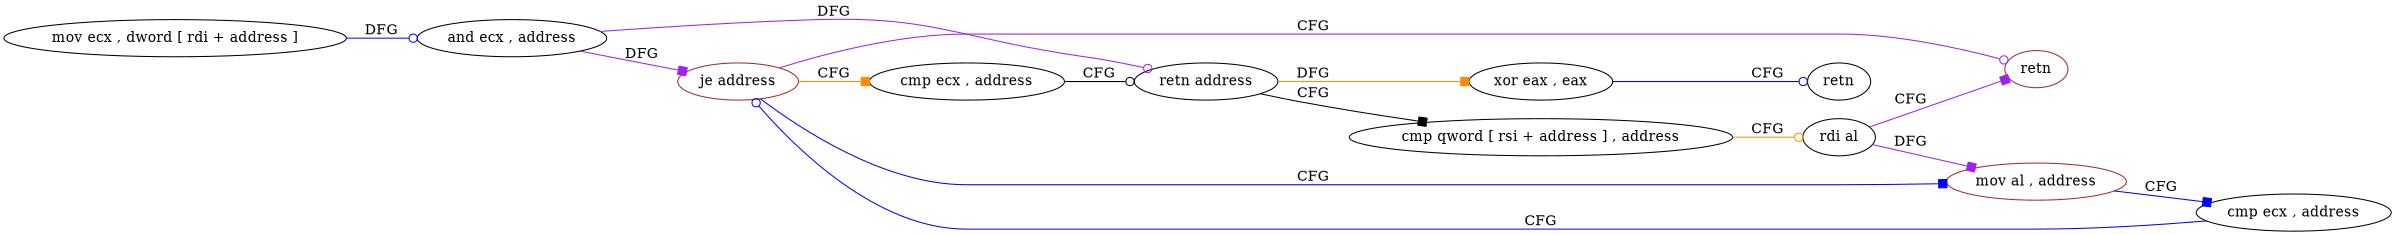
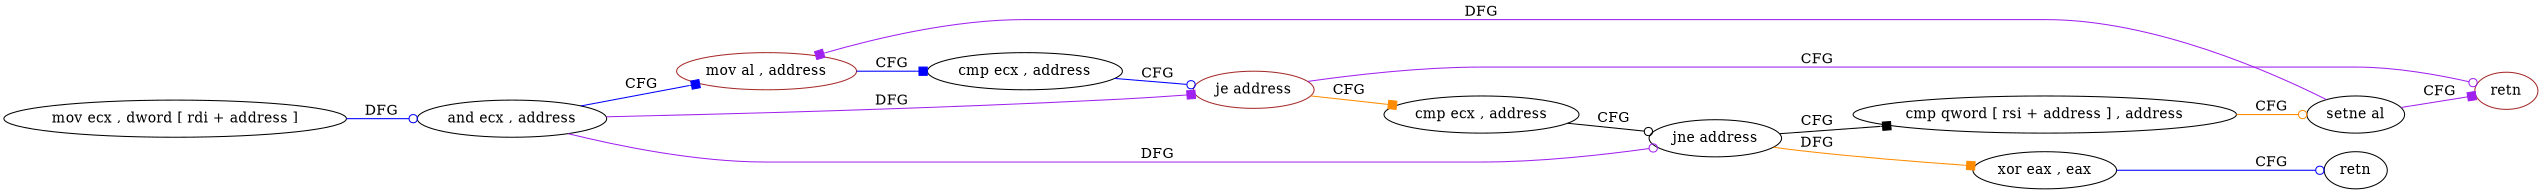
node "retn address": label "retn address" -> "jne address"
node "rdi al": label "rdi al" -> "setne al"
edge "je address" -> "mov al , address": now "and ecx , address" -> "mov al , address"
